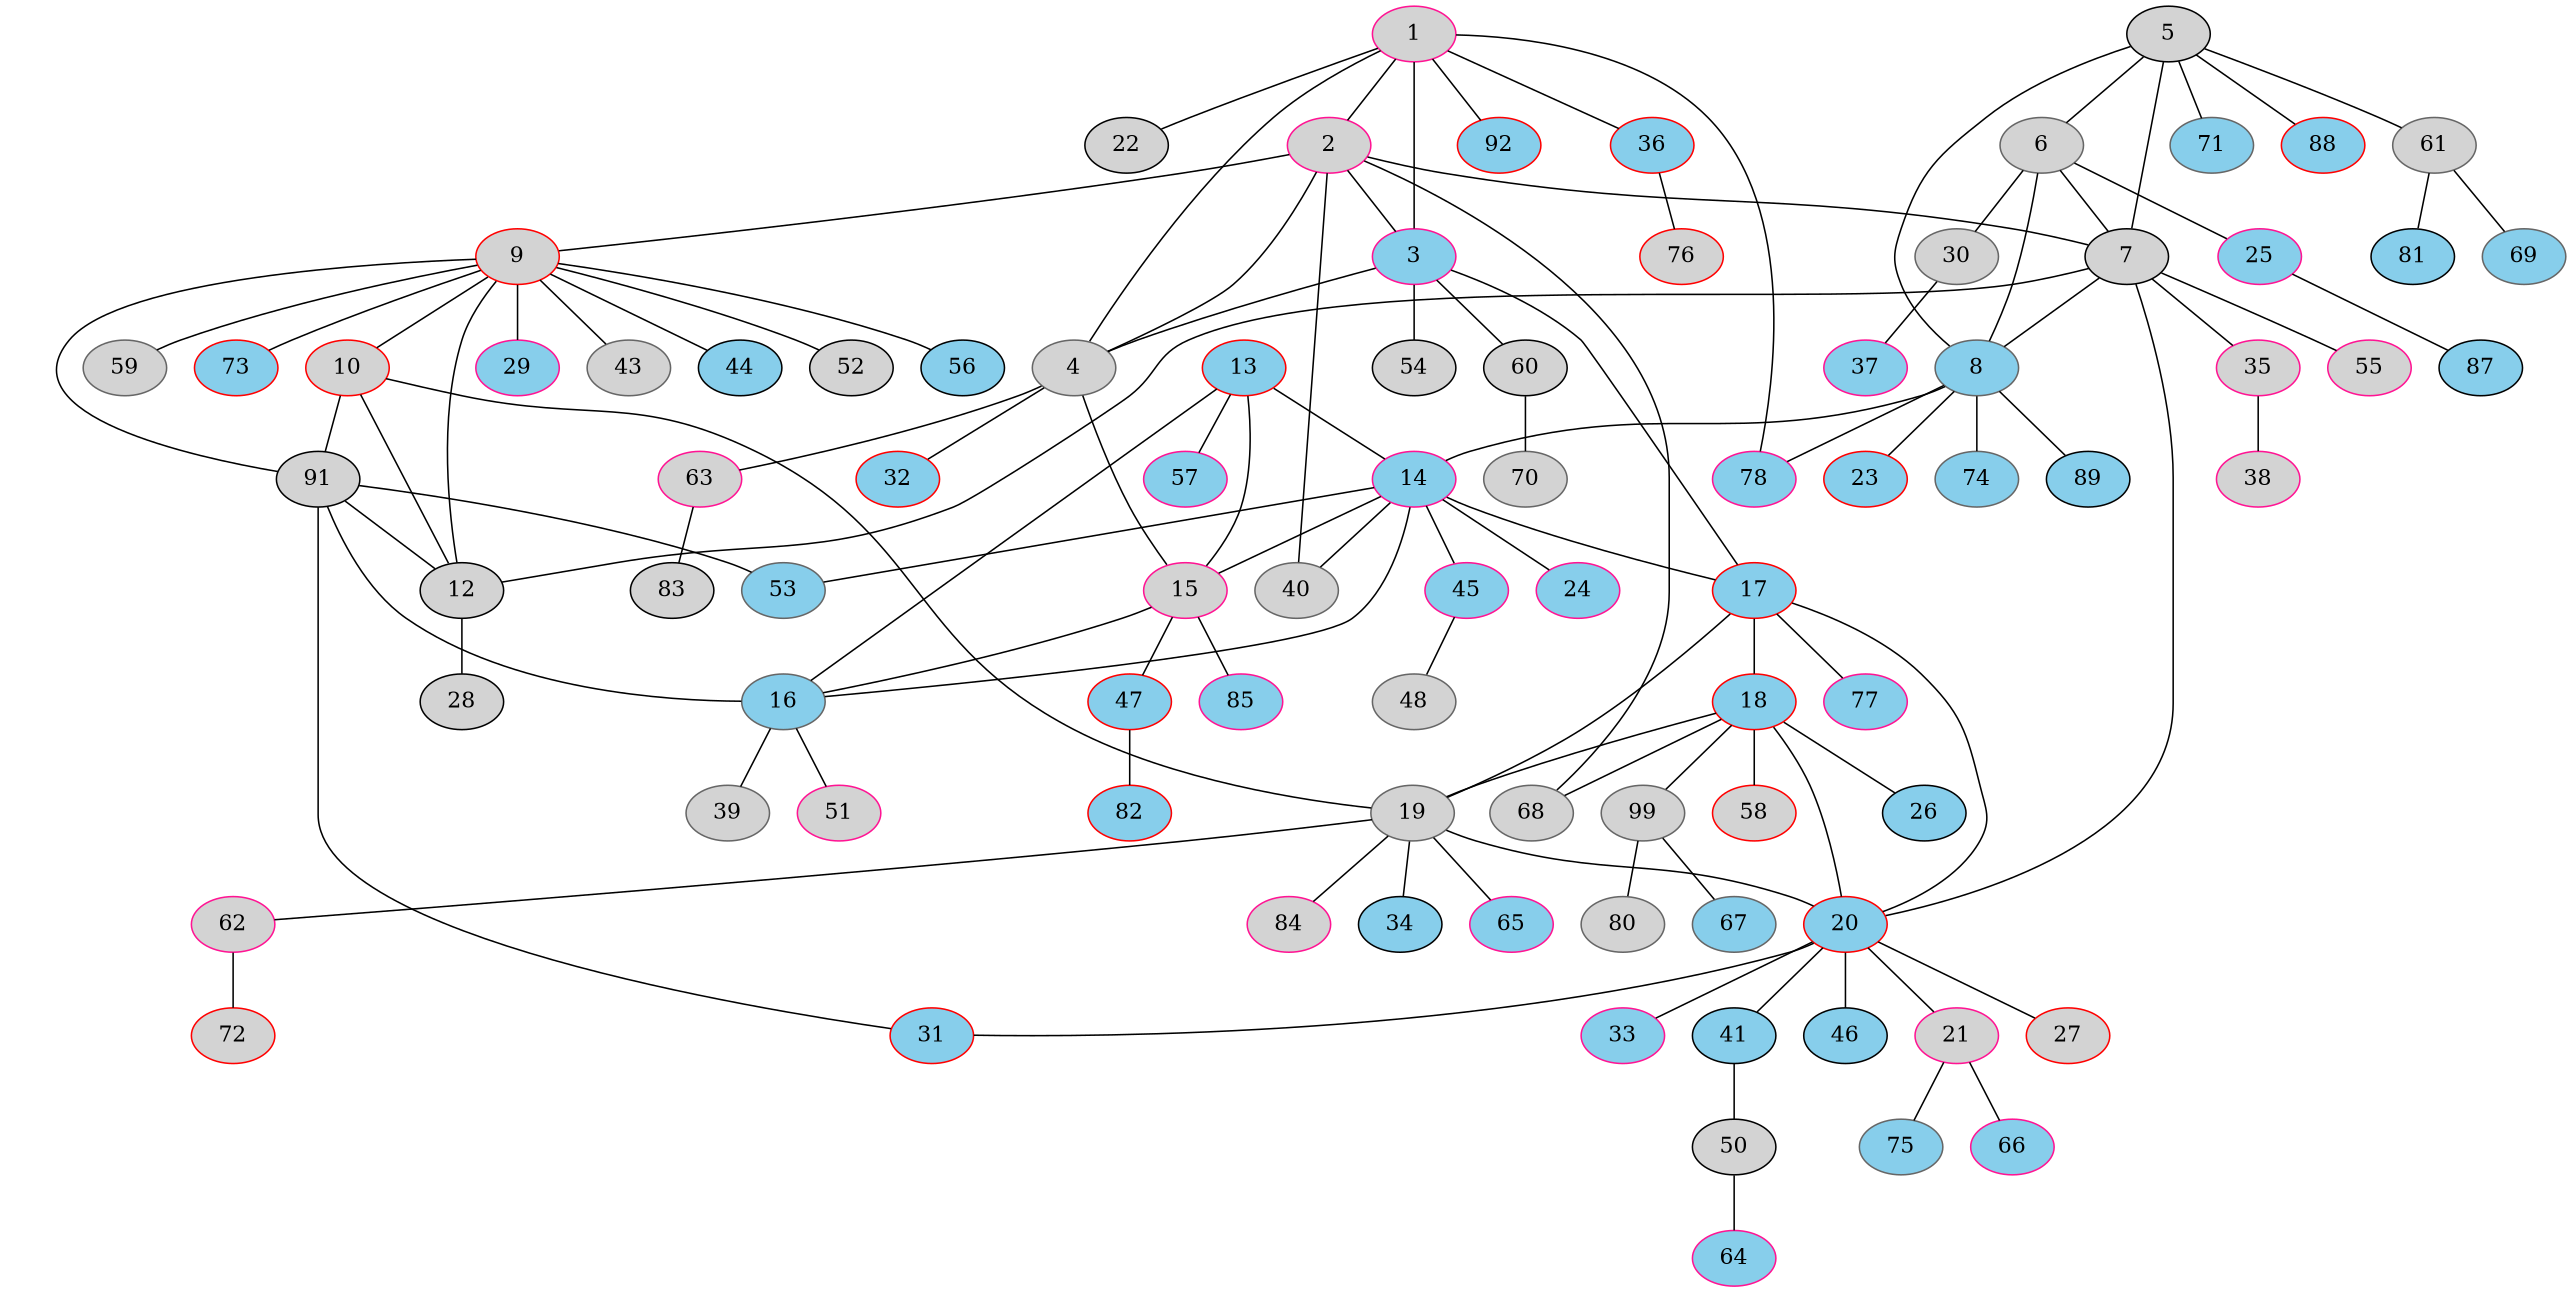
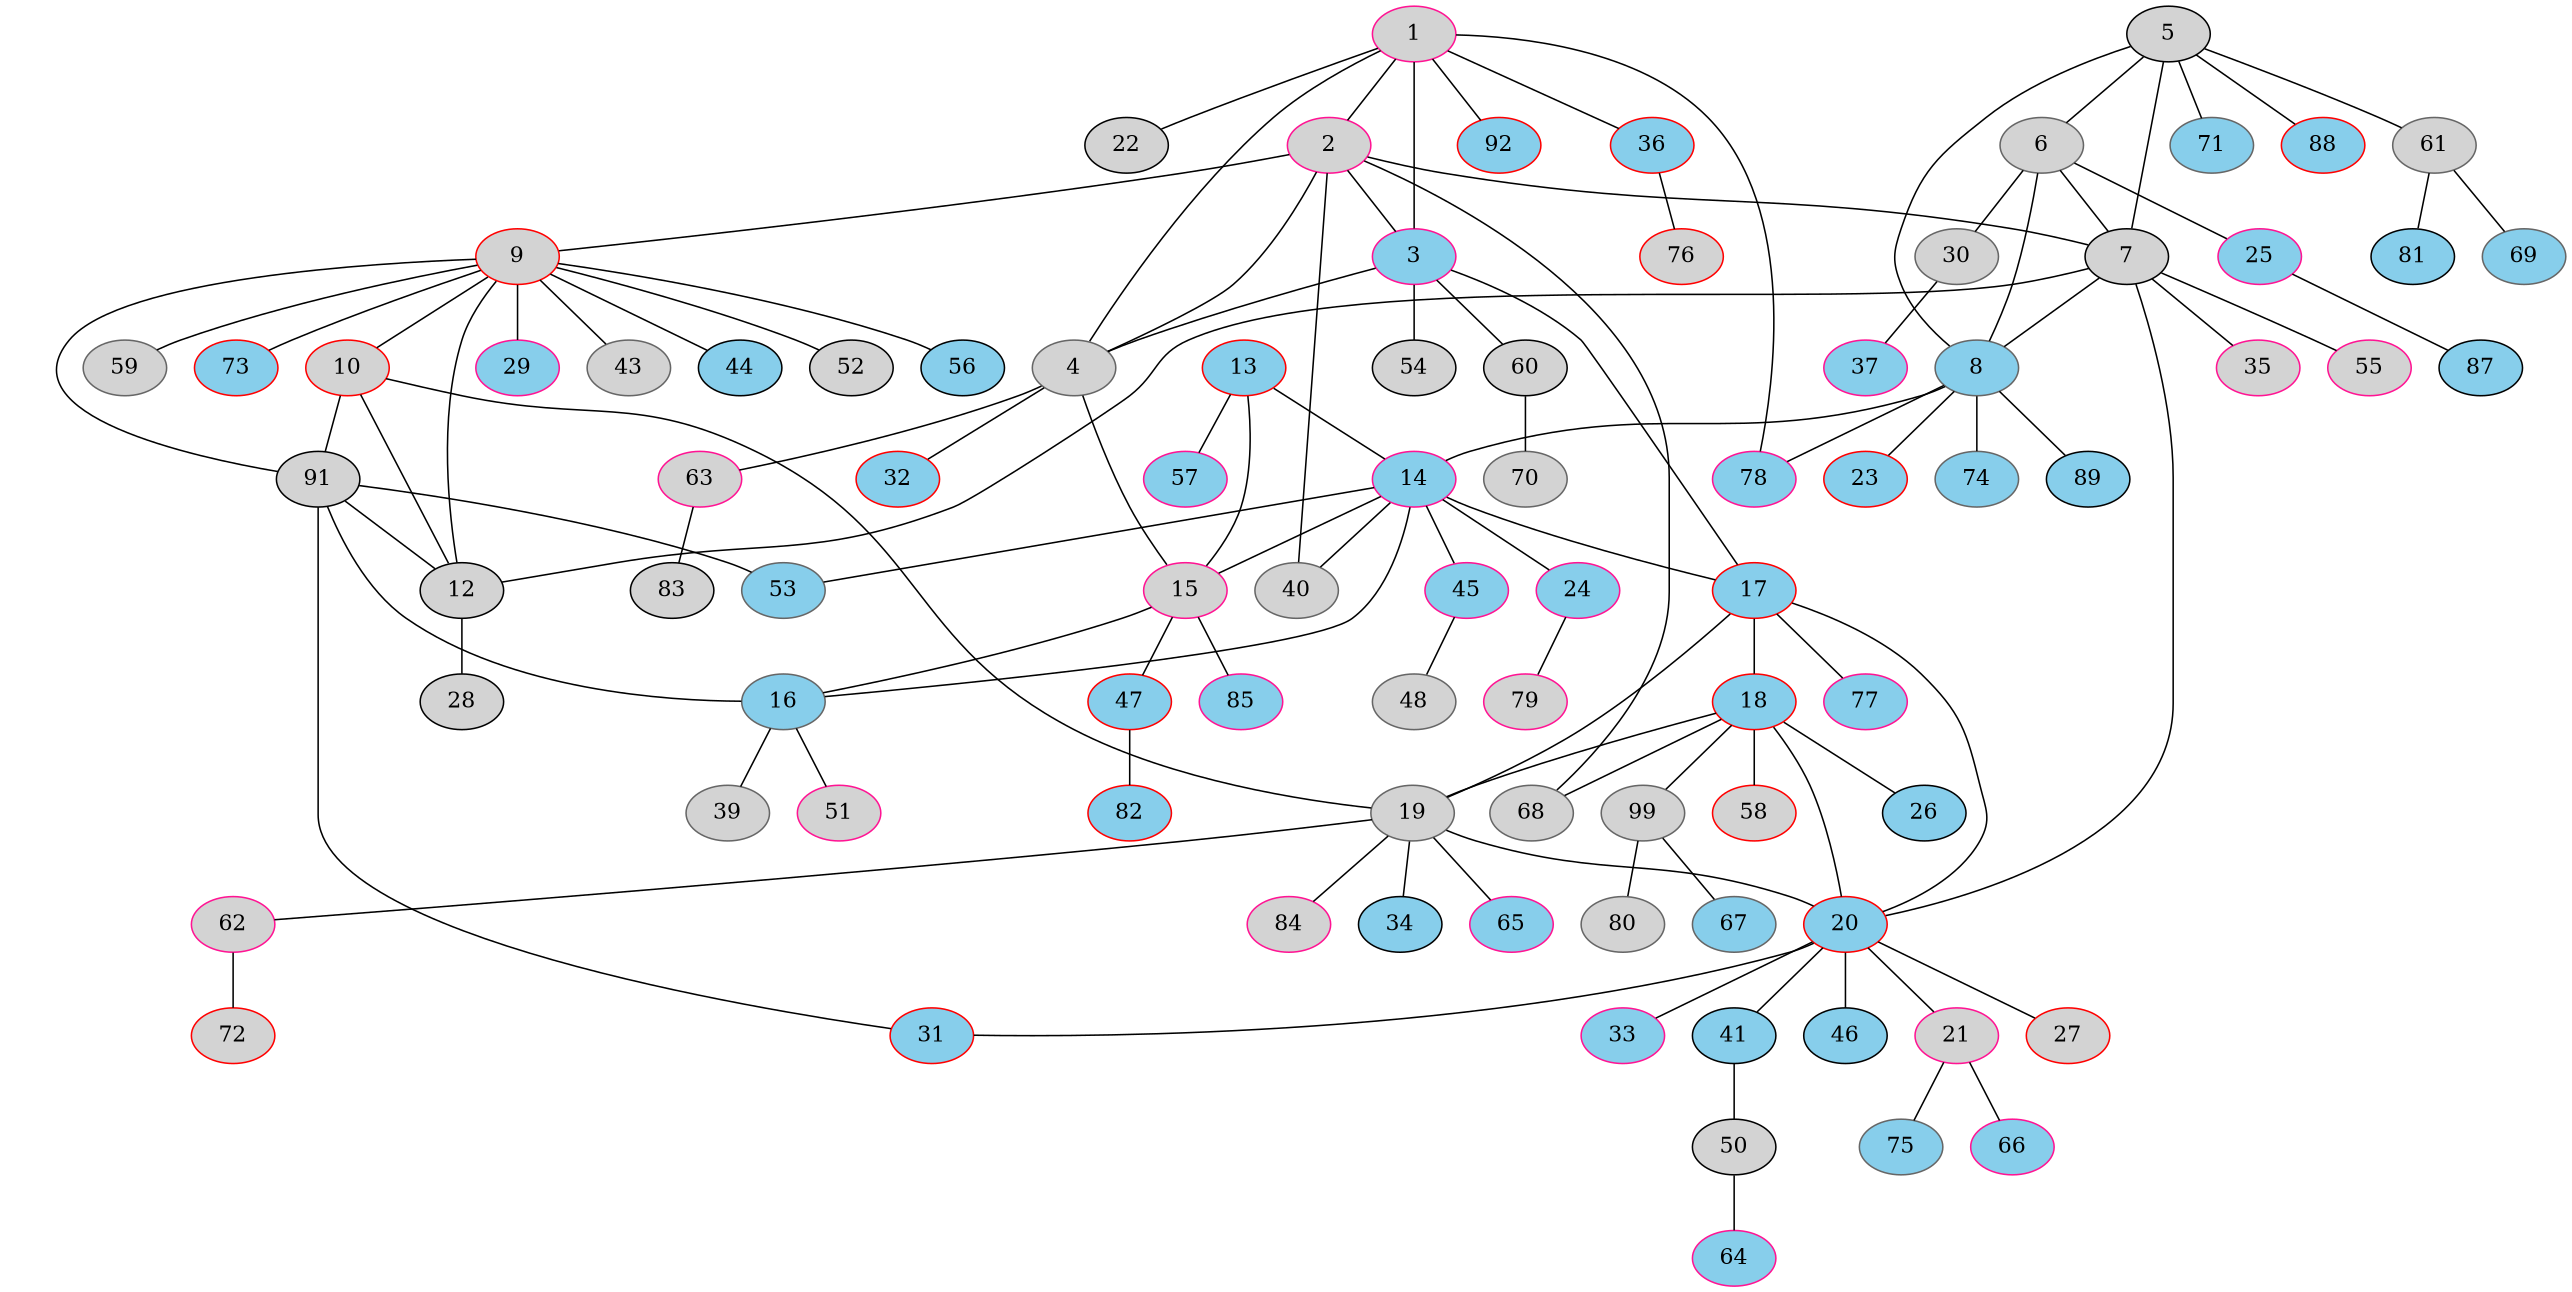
node "38": removed
edge "13" -- "16": removed
node "79": added
